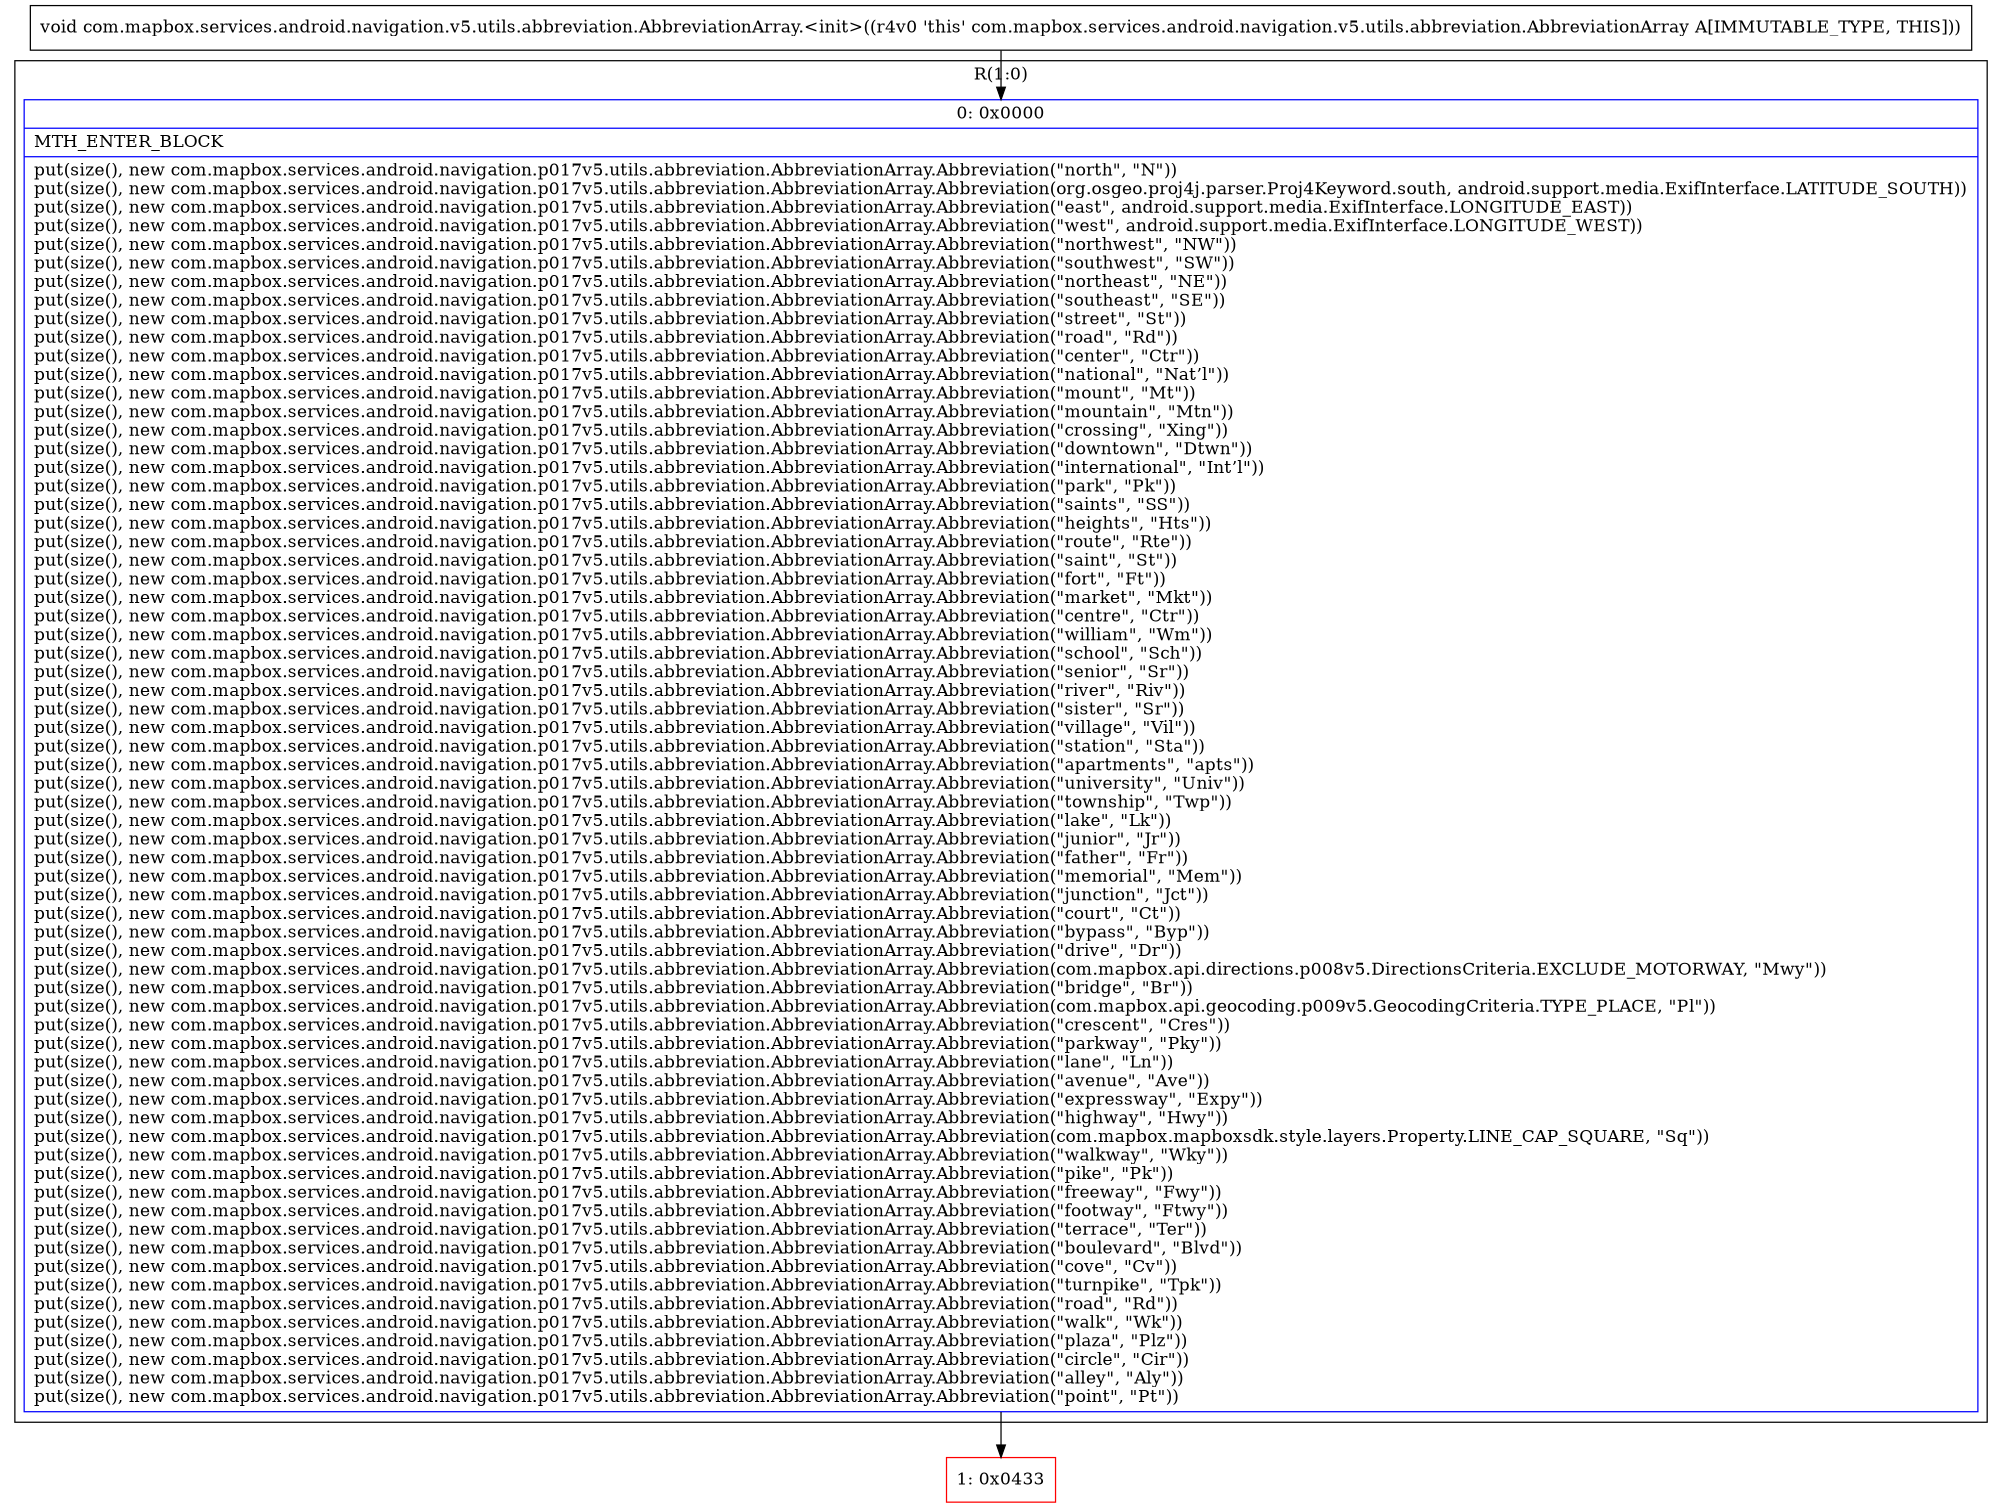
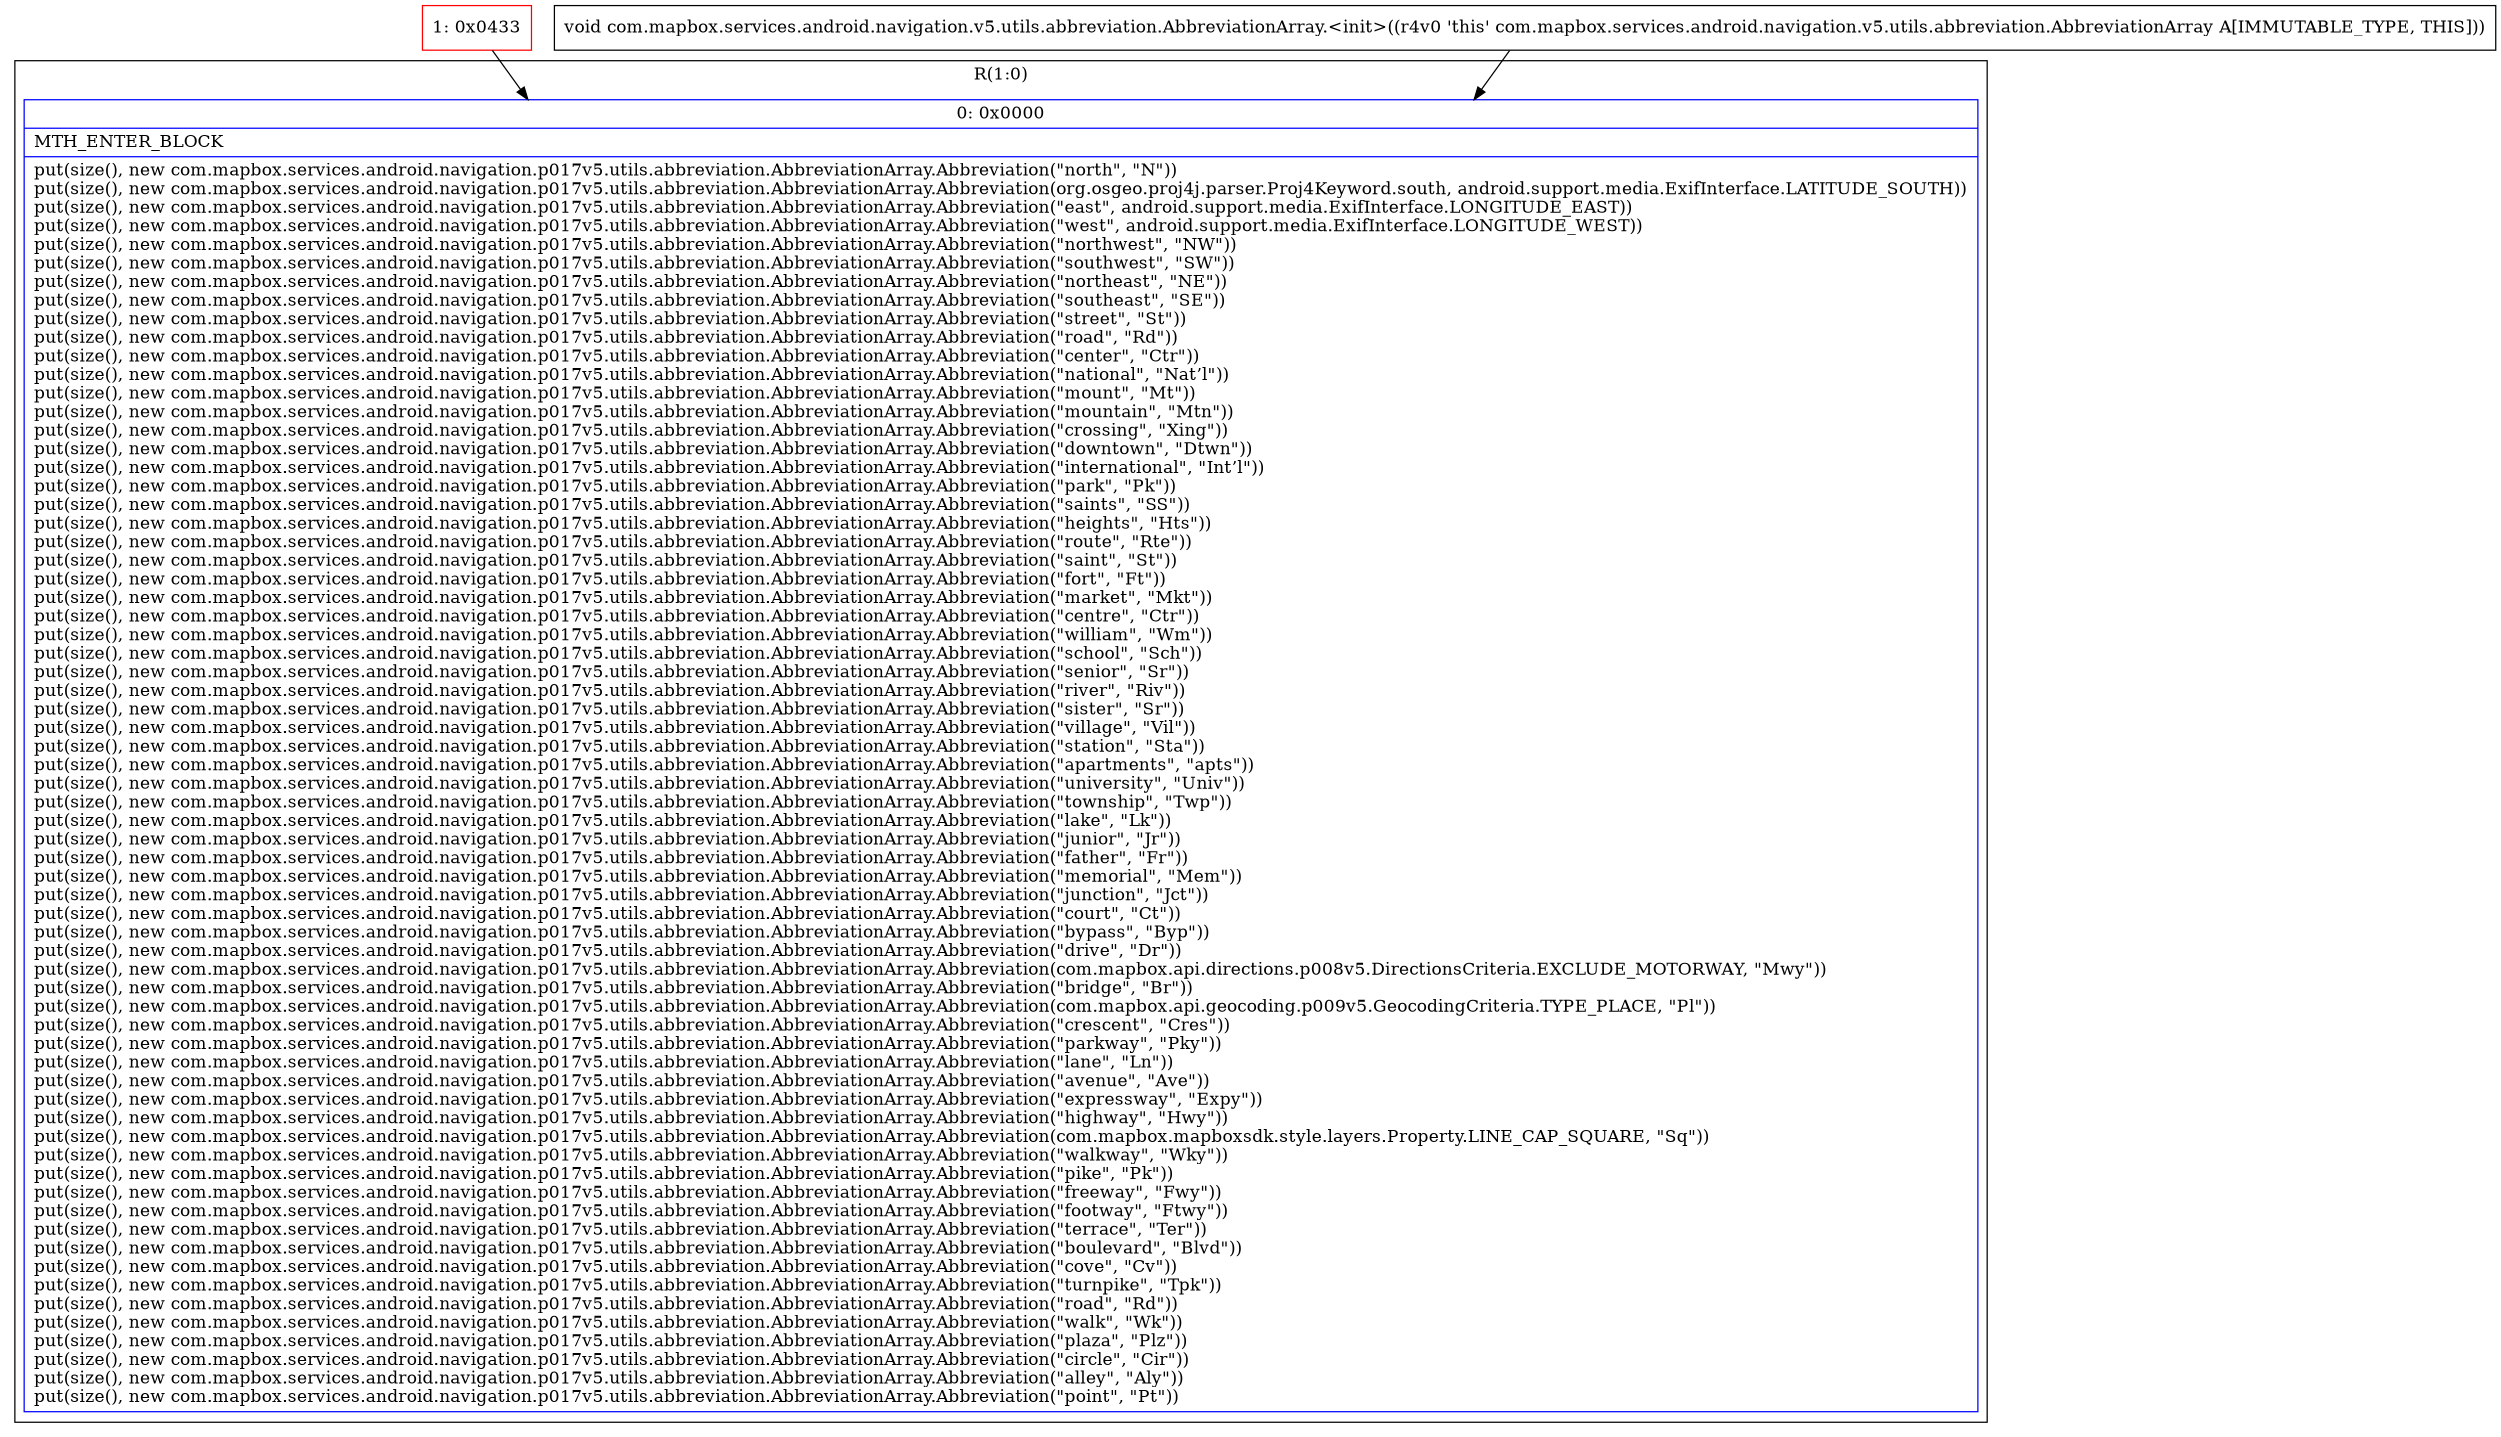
edge "0: 0x0000" -> "1: 0x0433": reversed
